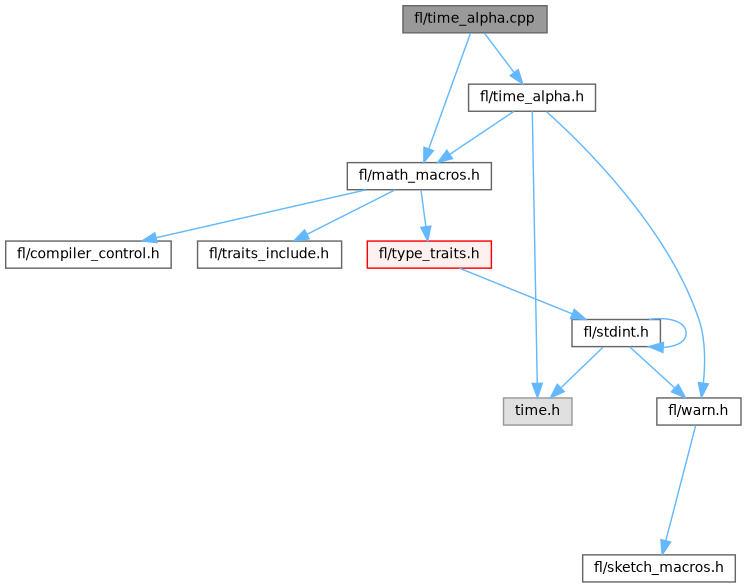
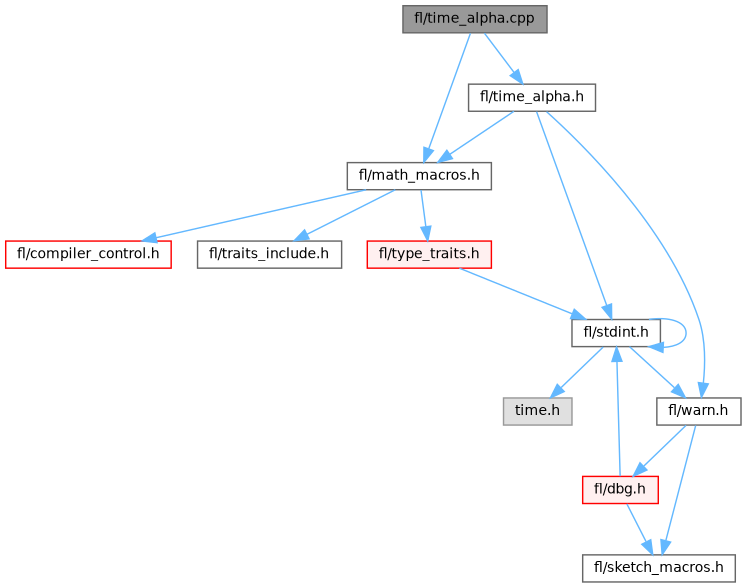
edge "fl/time_alpha.h" -> "time.h": now "fl/time_alpha.h" -> "fl/stdint.h"
node "fl/compiler_control.h": color grey40 -> red
node "fl/dbg.h": added
